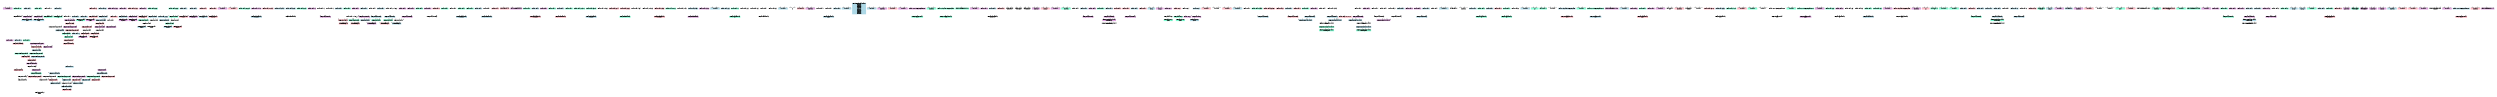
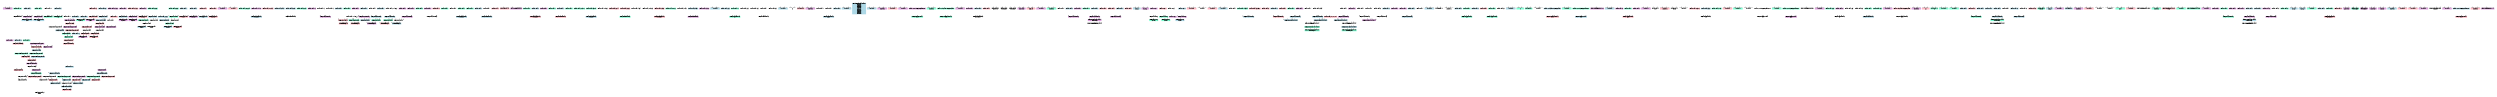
node "VFXTexture2DValue Texture2D (32008) mainTexture": removed
node "VFXTexture2DValue Texture2D (33358) mainTexture": added
